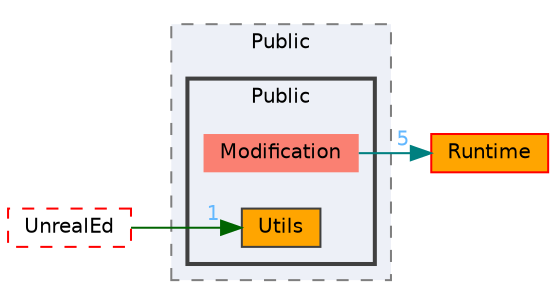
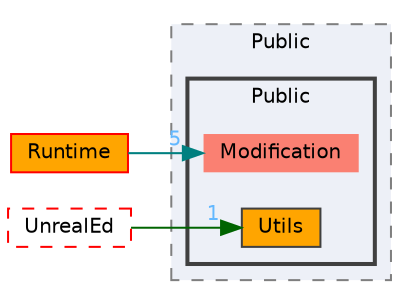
edge "Modification" -> "Runtime": reversed
